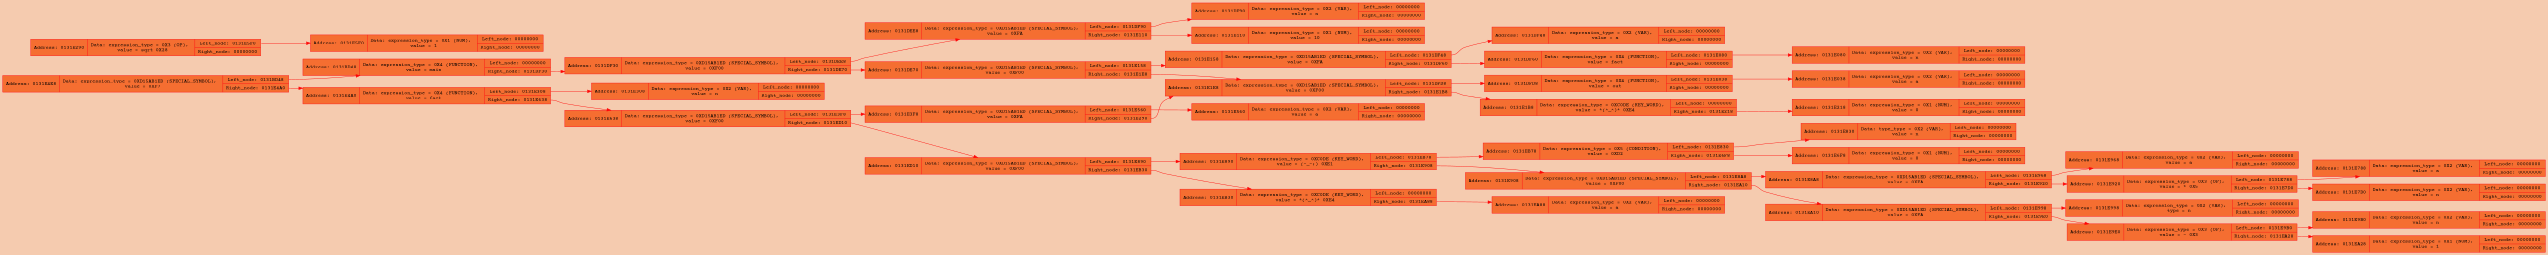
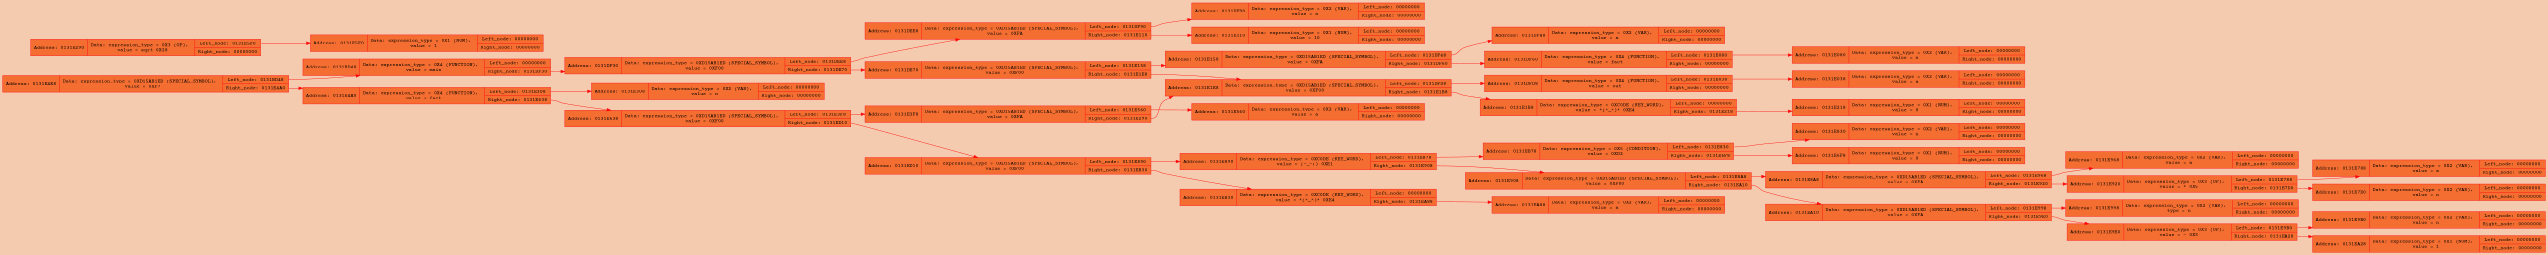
node "Address: 0131E830": text "Data: type_type = 0X2 (VAR)," -> "Data: expression_type = 0X2 (VAR),"
